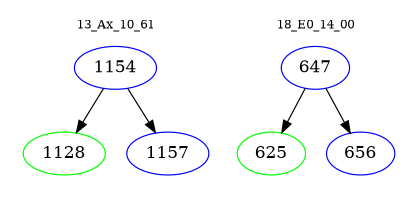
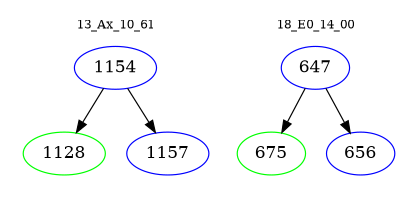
node "625": label "625" -> "675"
